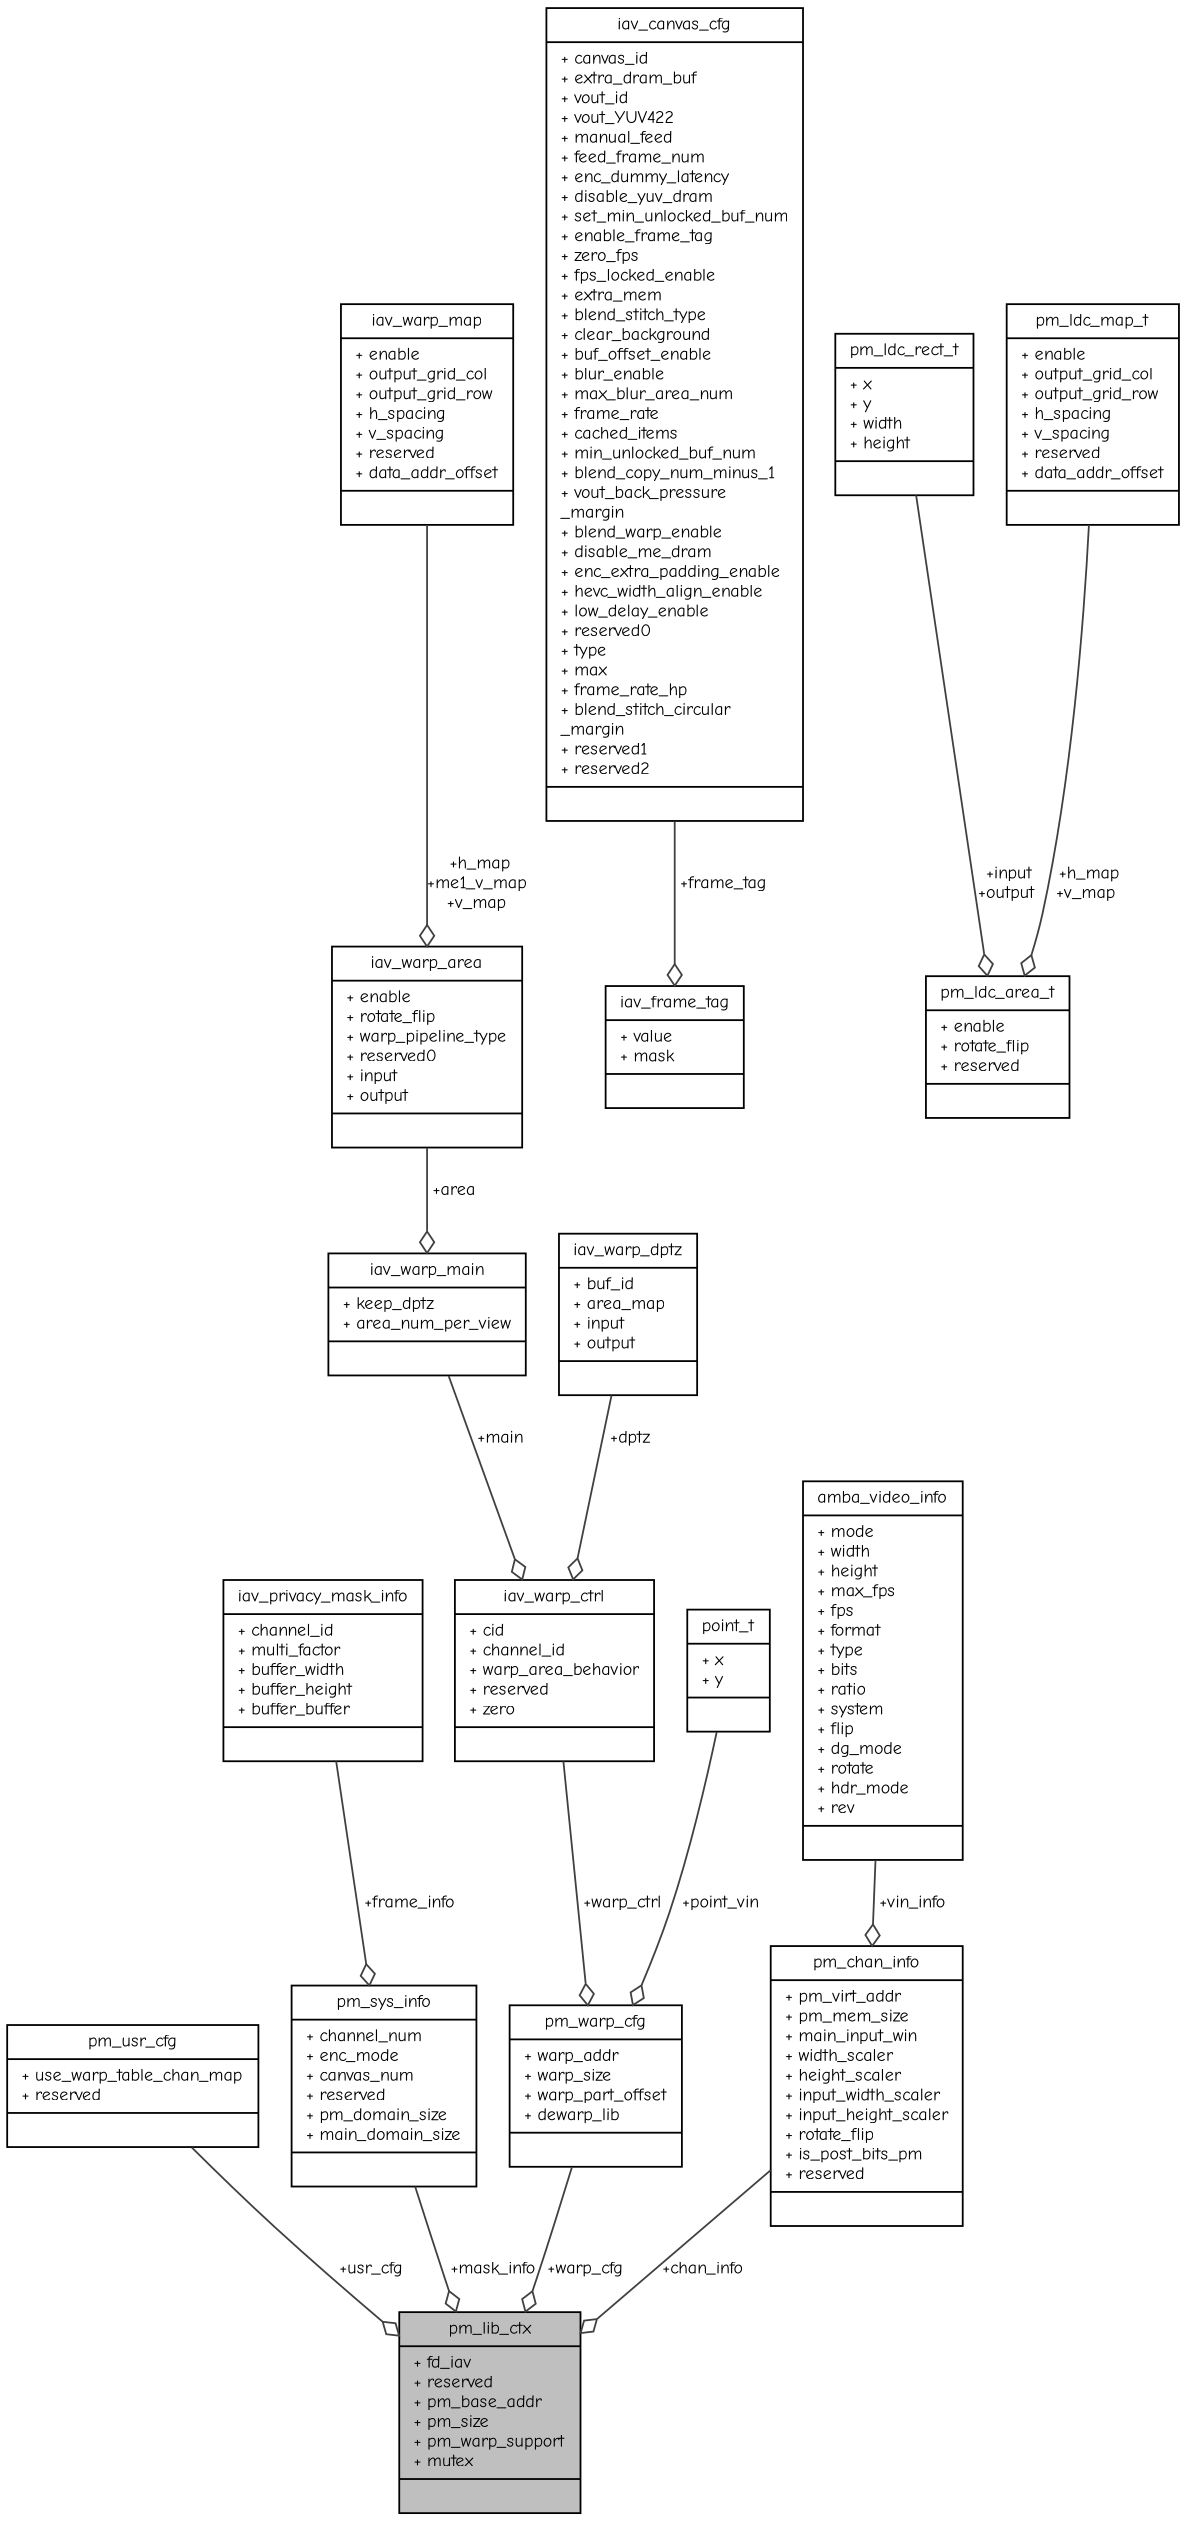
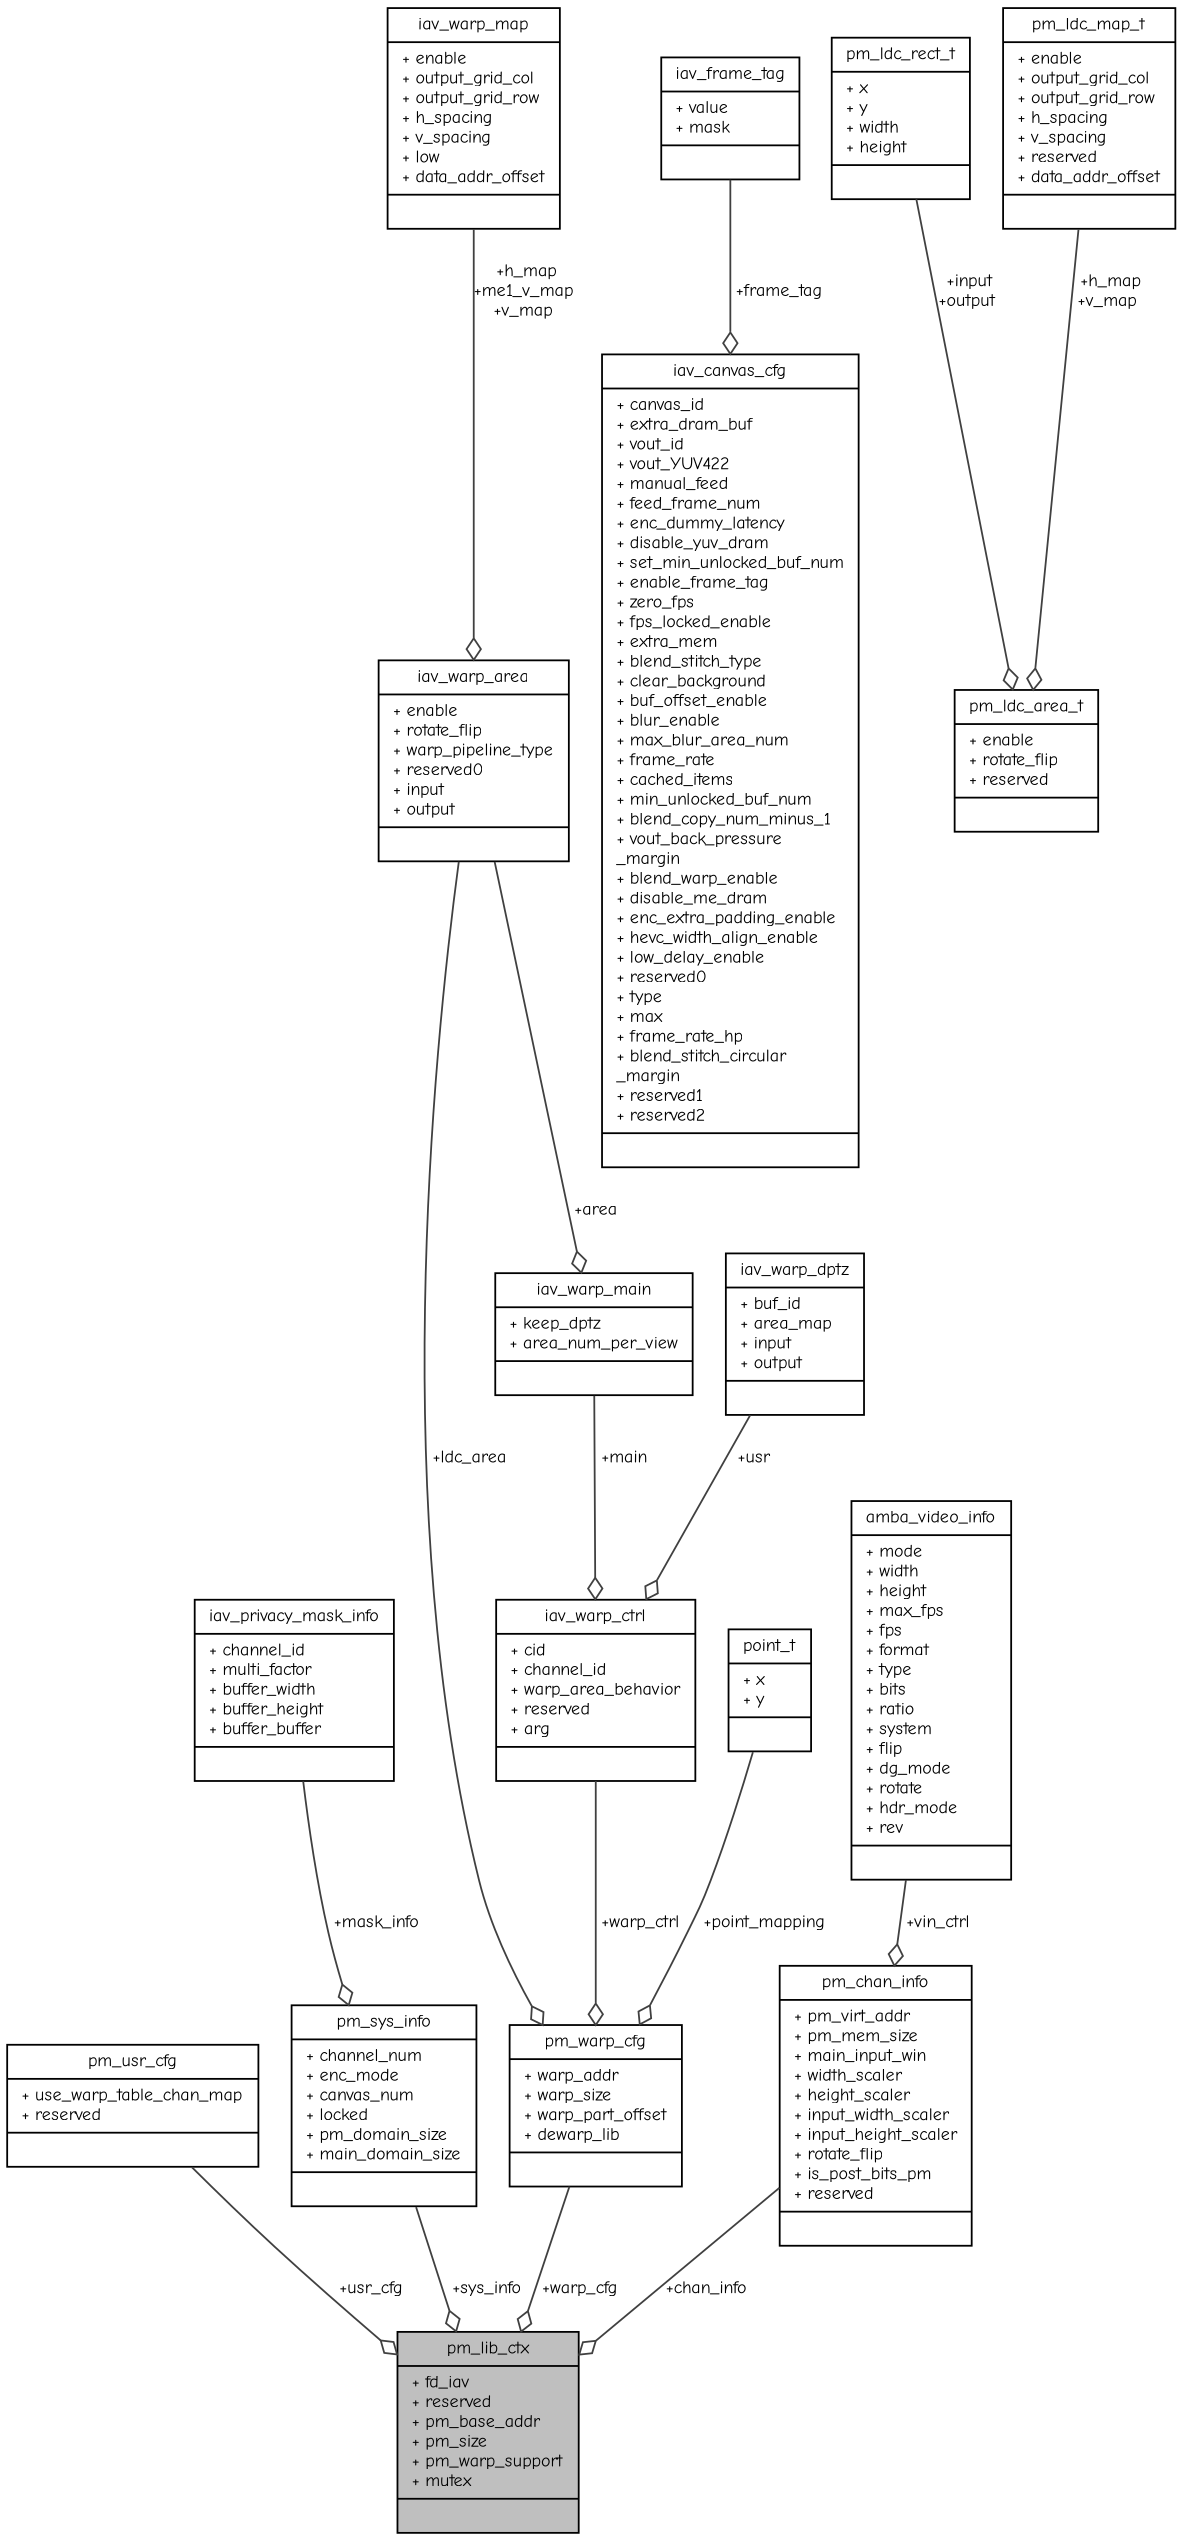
node "iav_warp_map": text "+ reserved" -> "+ low"
edge "iav_canvas_cfg" -> "iav_frame_tag": reversed
edge "iav_warp_dptz" -> "iav_warp_ctrl": label " +dptz" -> " +usr"
edge "iav_warp_area" -> "pm_warp_cfg": added, label "+ldc_area"
node "iav_warp_ctrl": text "+ zero" -> "+ arg"
edge "iav_privacy_mask_info" -> "pm_sys_info": label " +frame_info" -> " +mask_info"
edge "point_t" -> "pm_warp_cfg": label " +point_vin" -> " +point_mapping"
edge "amba_video_info" -> "pm_chan_info": label " +vin_info" -> " +vin_ctrl"
node "pm_sys_info": text "+ reserved" -> "+ locked"
edge "pm_sys_info" -> "pm_lib_ctx": label " +mask_info" -> " +sys_info"
